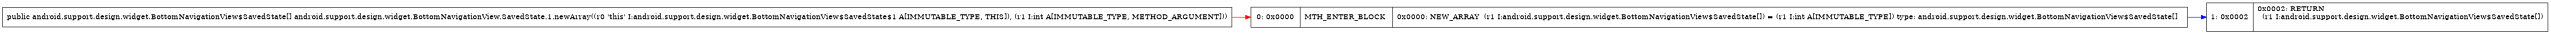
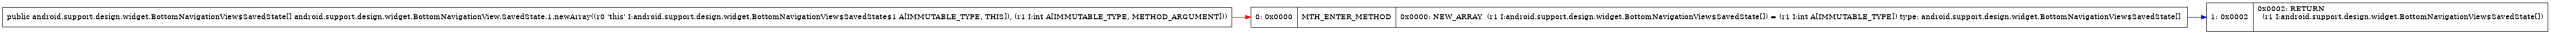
node "0: 0x0000": text "MTH_ENTER_BLOCK" -> "MTH_ENTER_METHOD"
